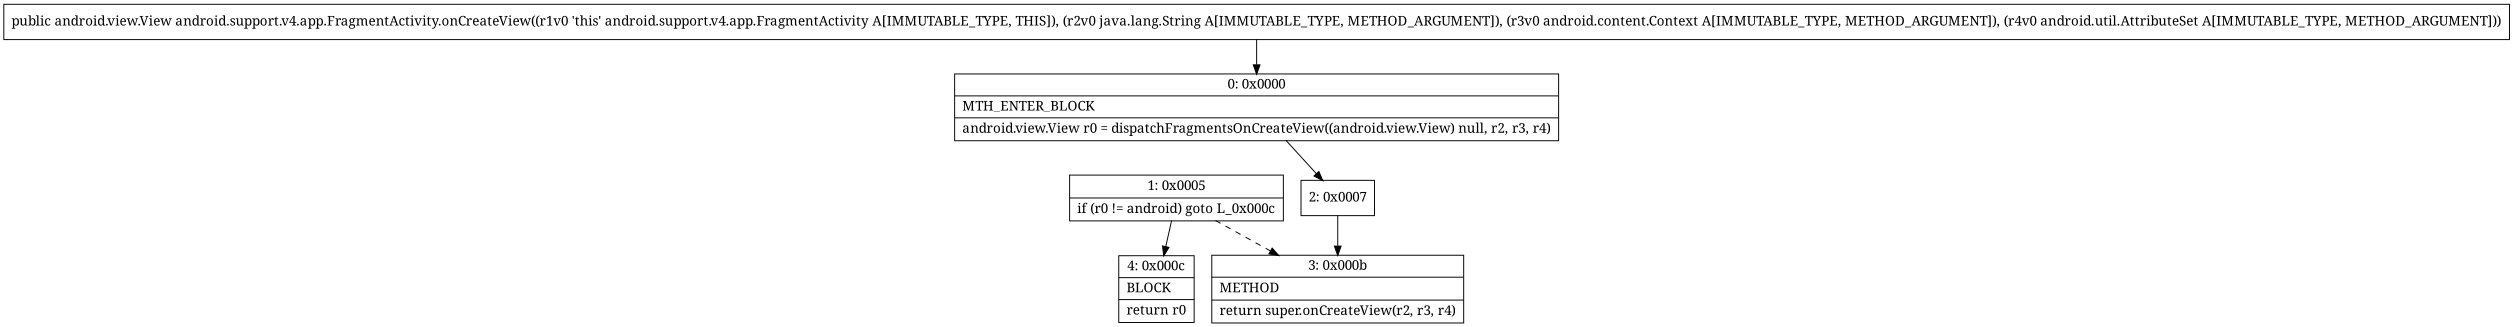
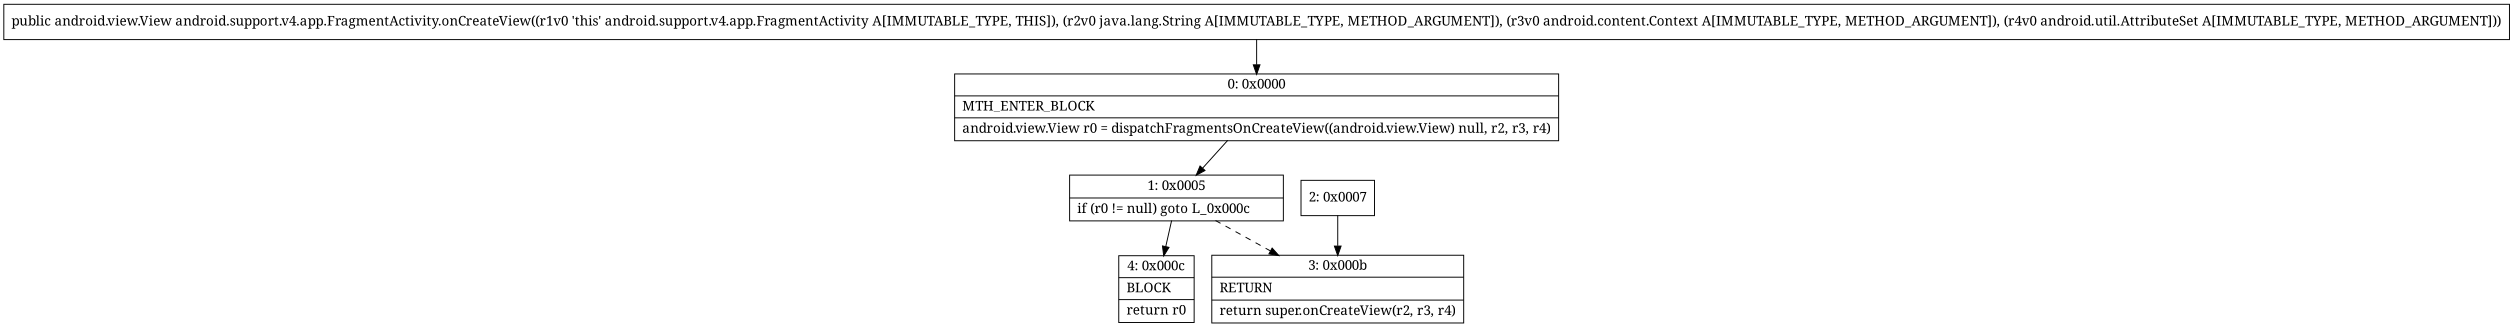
edge "0: 0x0000" -> "2: 0x0007": now "0: 0x0000" -> "1: 0x0005"
node "1: 0x0005": text "if (r0 != android) goto L_0x000c" -> "if (r0 != null) goto L_0x000c"
node "3: 0x000b": text "METHOD" -> "RETURN"
